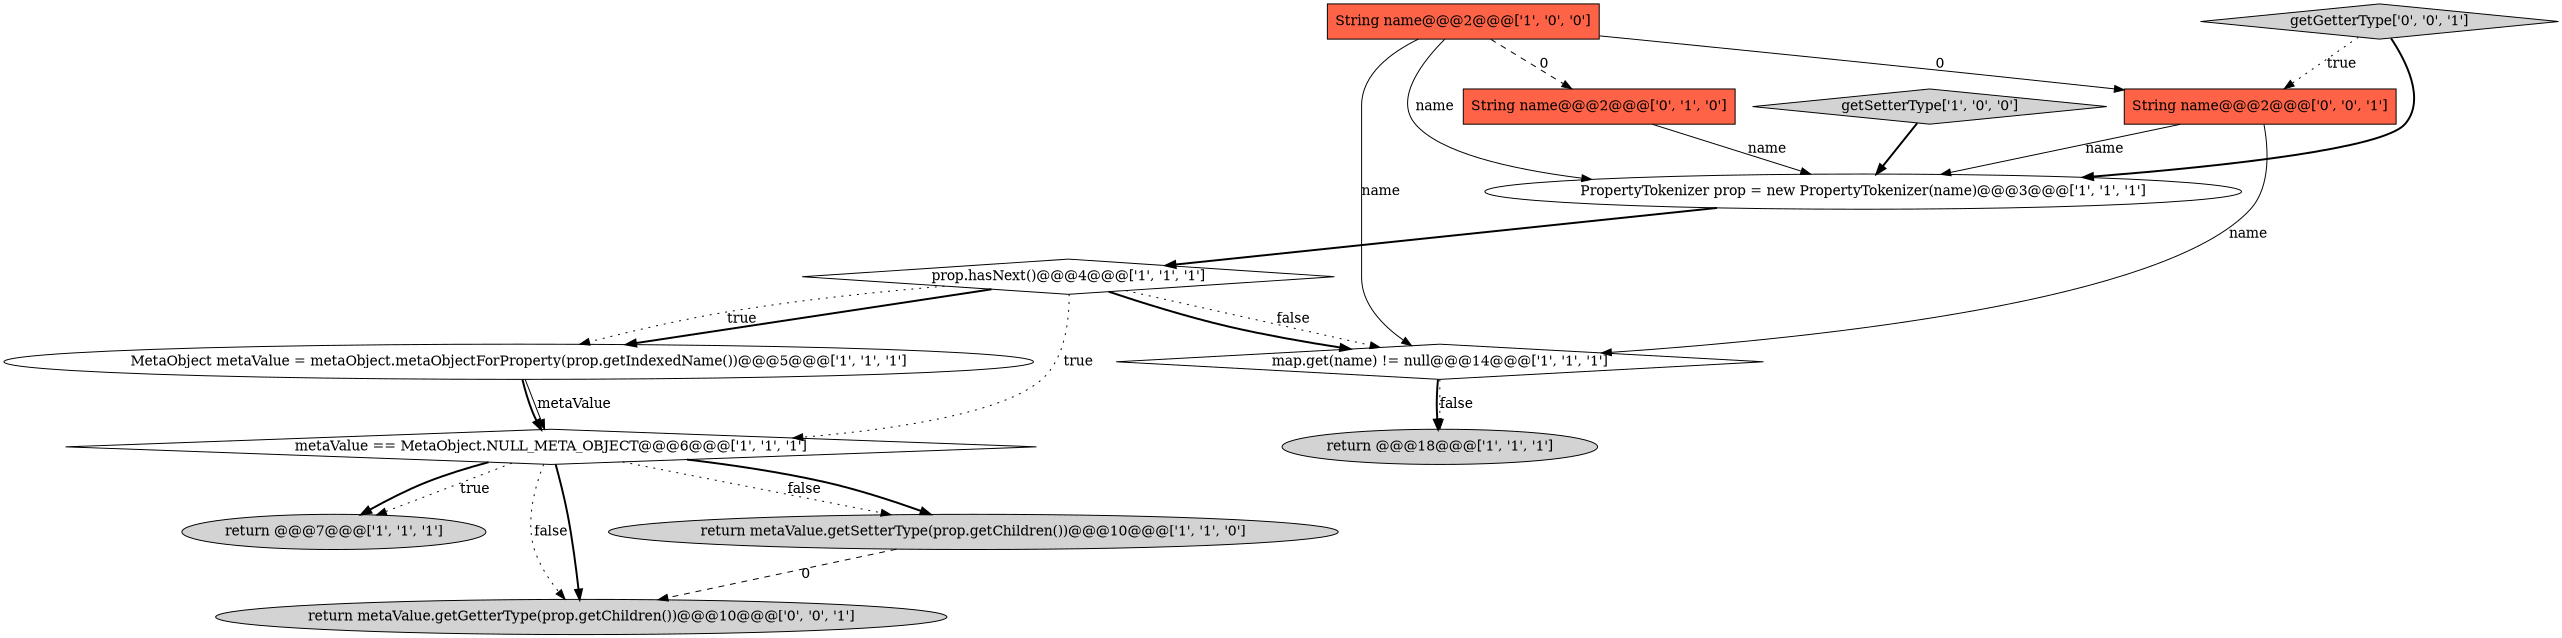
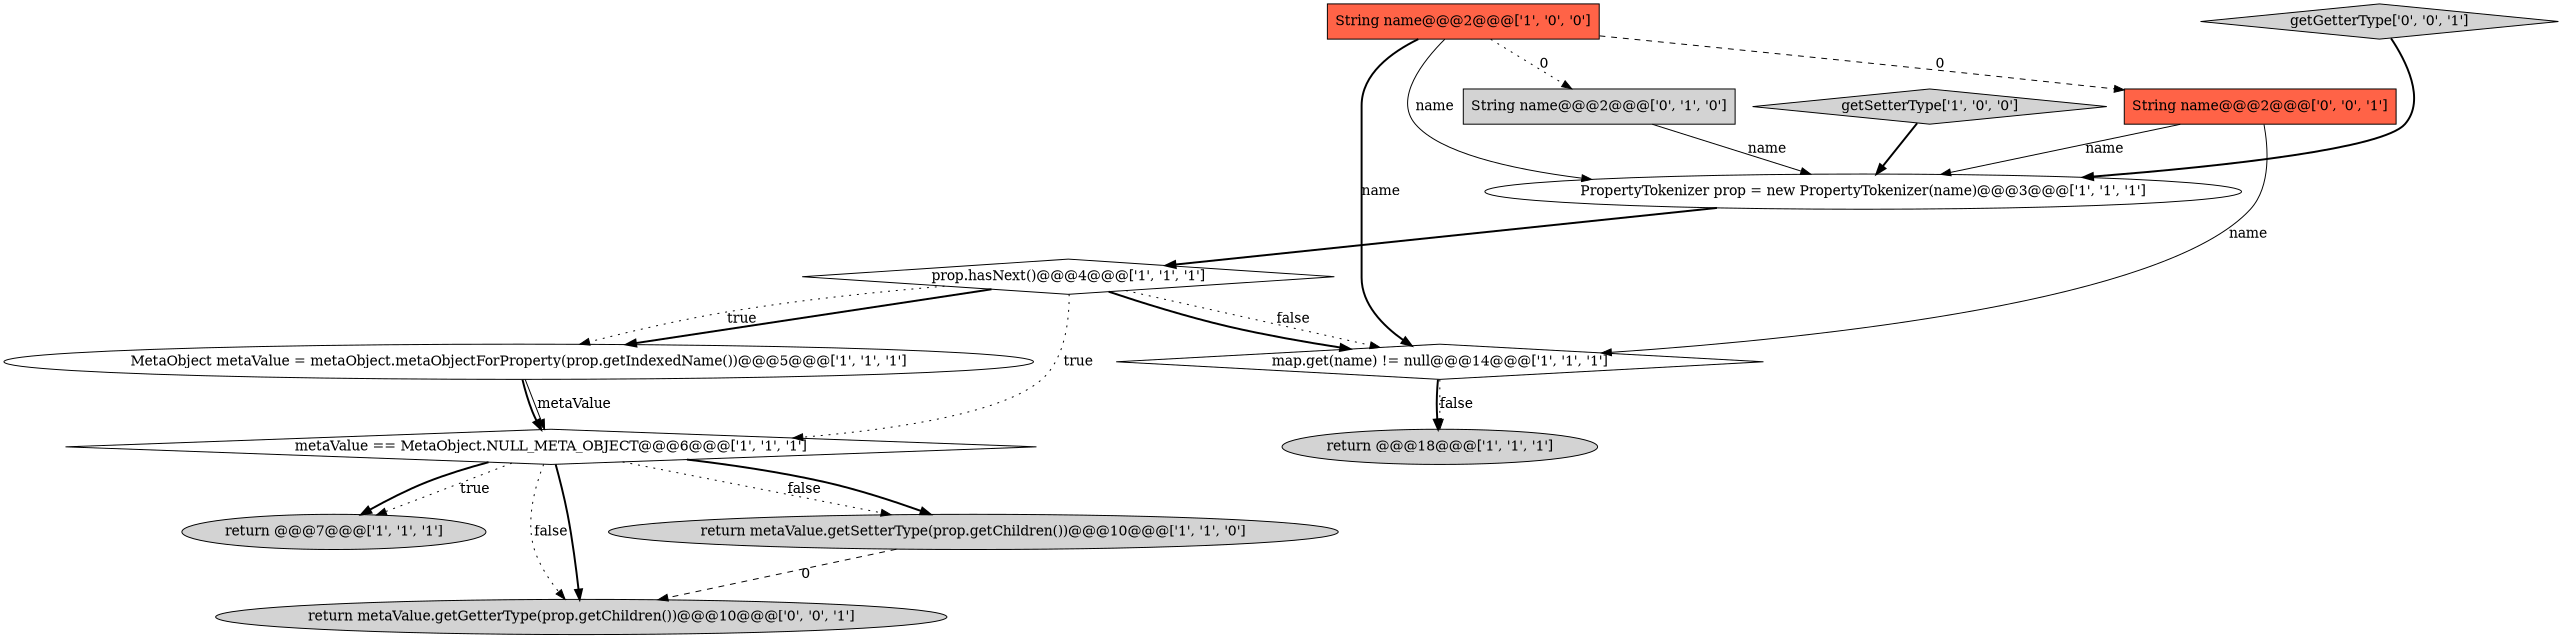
edge "getGetterType['0', '0', '1']" -> "String name@@@2@@@['0', '0', '1']": removed, label "true"
edge "String name@@@2@@@['1', '0', '0']" -> "String name@@@2@@@['0', '1', '0']": style dashed -> dotted
edge "String name@@@2@@@['1', '0', '0']" -> "String name@@@2@@@['0', '0', '1']": style solid -> dashed
node "String name@@@2@@@['0', '1', '0']": fillcolor tomato -> lightgray
edge "String name@@@2@@@['1', '0', '0']" -> "map.get(name) != null@@@14@@@['1', '1', '1']": style solid -> bold
